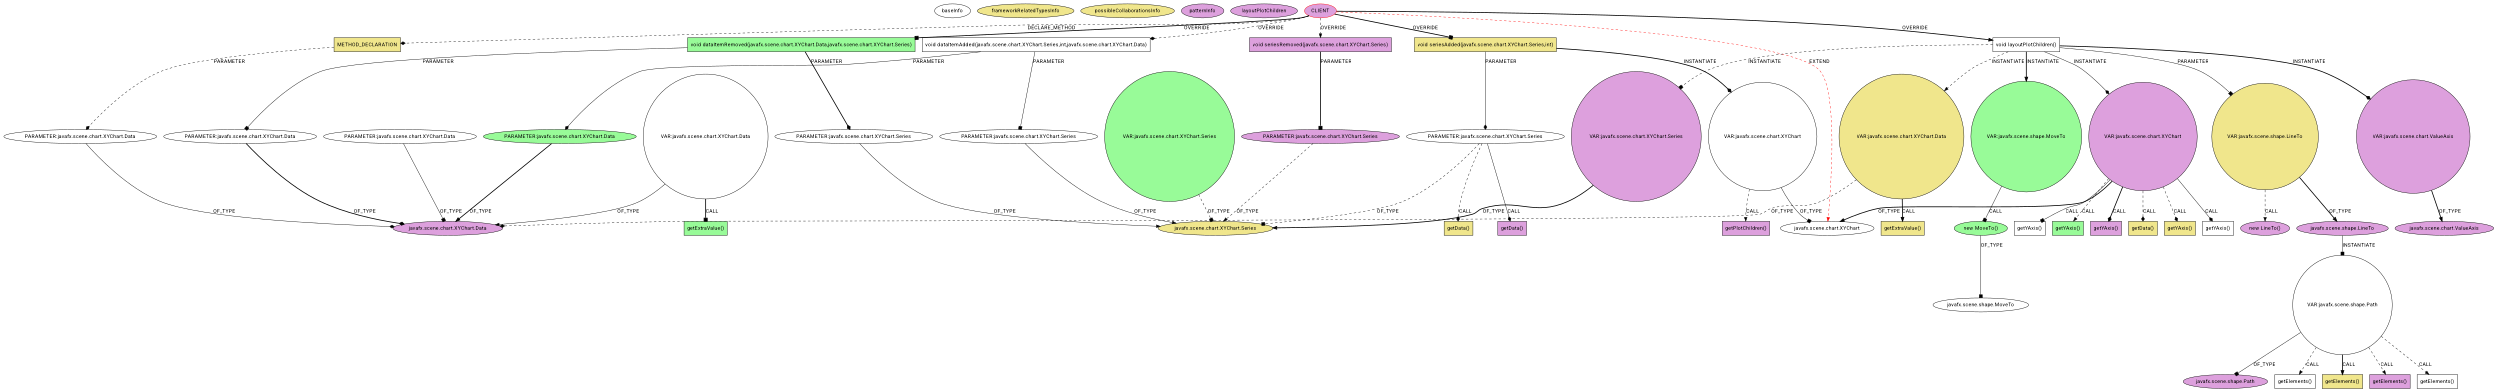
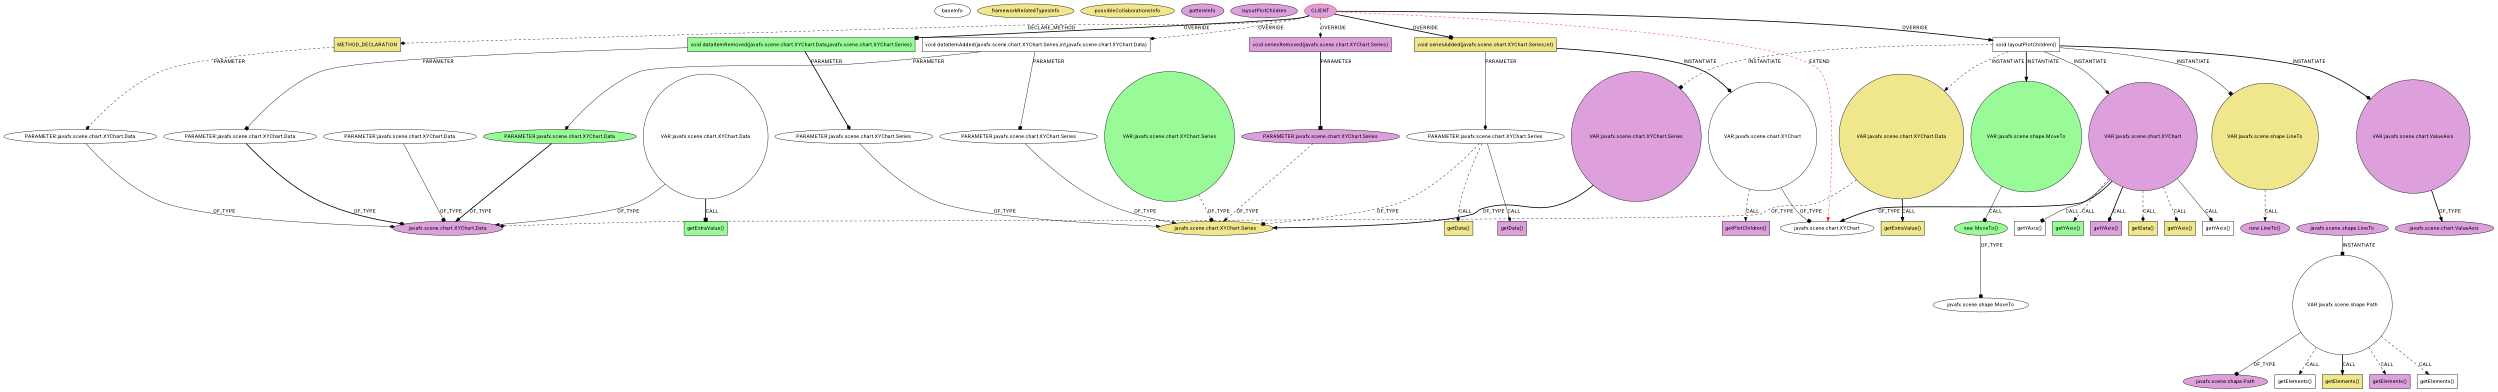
edge "void layoutPlotChildren()" -> "VAR:javafx.scene.shape.LineTo": label "PARAMETER" -> "INSTANTIATE"
edge "VAR:javafx.scene.shape.LineTo" -> "javafx.scene.shape.LineTo": removed, label "OF_TYPE"
